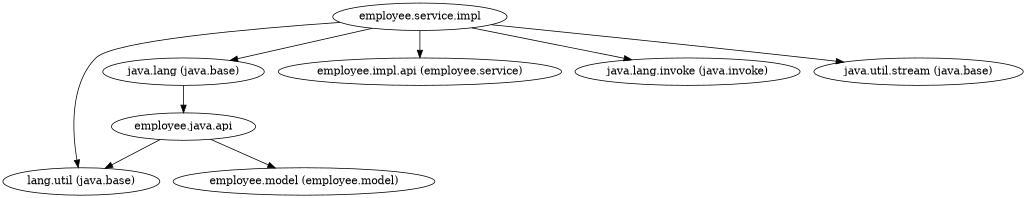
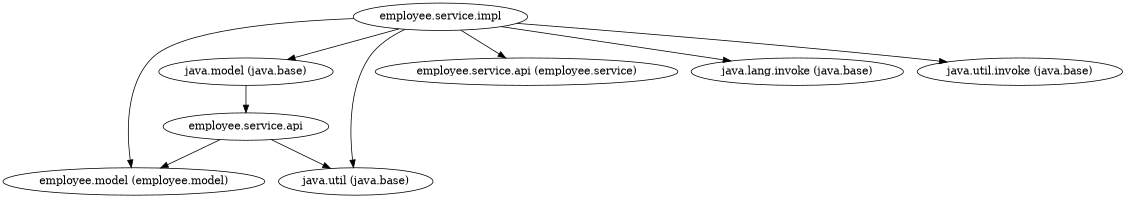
edge "employee.service.impl" -> "employee.model (employee.model)": added
node "java.lang (java.base)": label "java.lang (java.base)" -> "java.model (java.base)"
node "employee.impl.api (employee.service)": label "employee.impl.api (employee.service)" -> "employee.service.api (employee.service)"
node "java.lang.invoke (java.invoke)": label "java.lang.invoke (java.invoke)" -> "java.lang.invoke (java.base)"
node "java.util.stream (java.base)": label "java.util.stream (java.base)" -> "java.util.invoke (java.base)"
node "employee.java.api": label "employee.java.api" -> "employee.service.api"
node "lang.util (java.base)": label "lang.util (java.base)" -> "java.util (java.base)"
